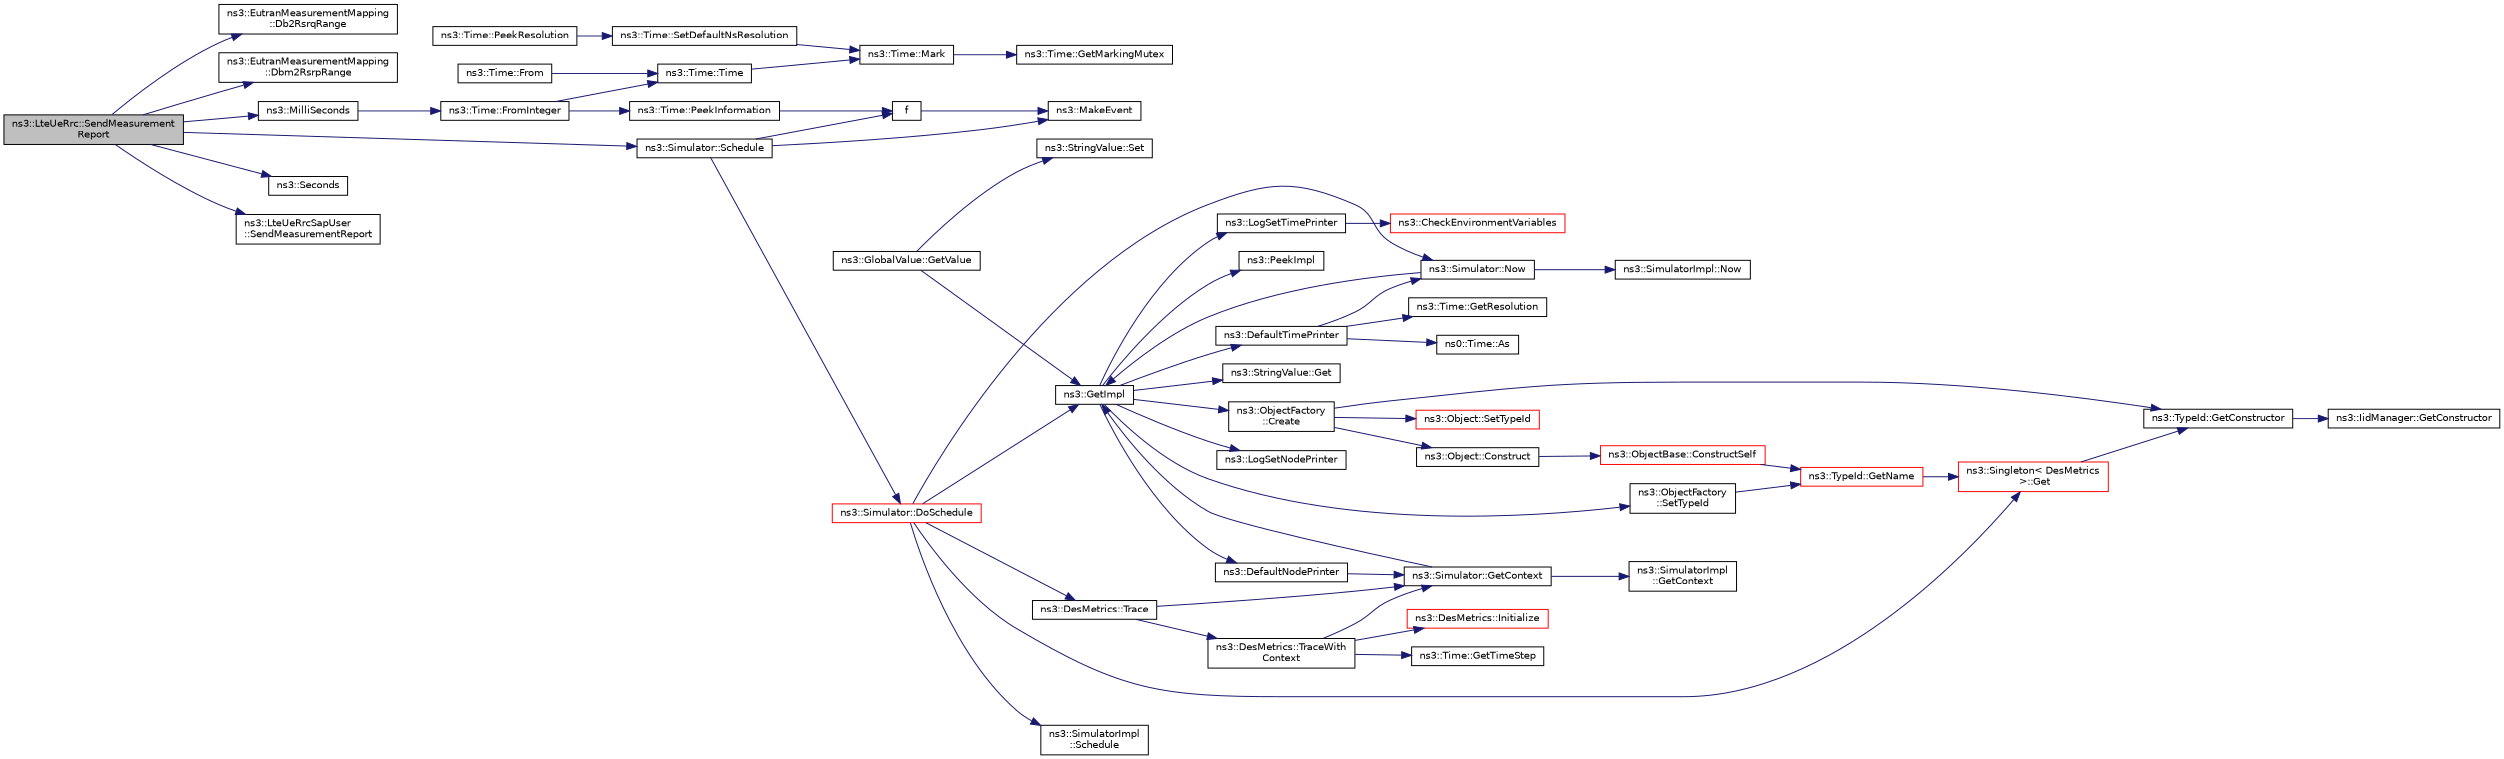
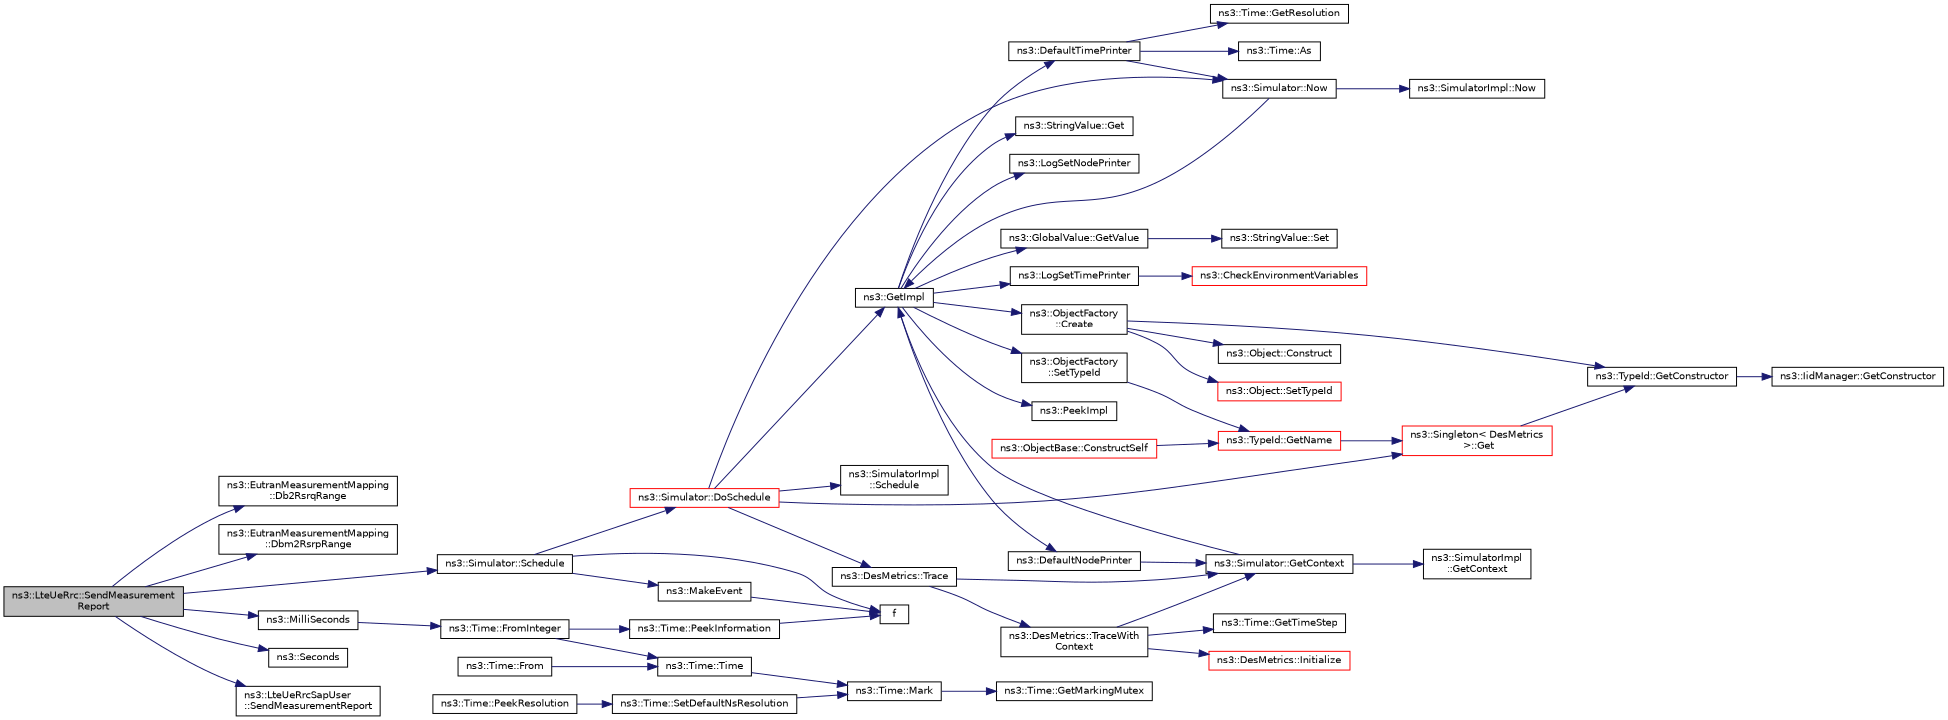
edge "f" -> "ns3::MakeEvent": reversed
edge "ns3::GlobalValue::GetValue" -> "ns3::GetImpl": reversed
node "ns0::Time::As": label "ns0::Time::As" -> "ns3::Time::As"
edge "ns3::Object::Construct" -> "ns3::ObjectBase::ConstructSelf": removed
